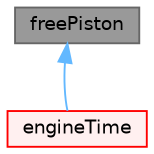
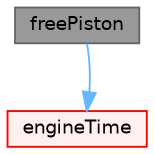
edge "engineTime" -> "freePiston": reversed
